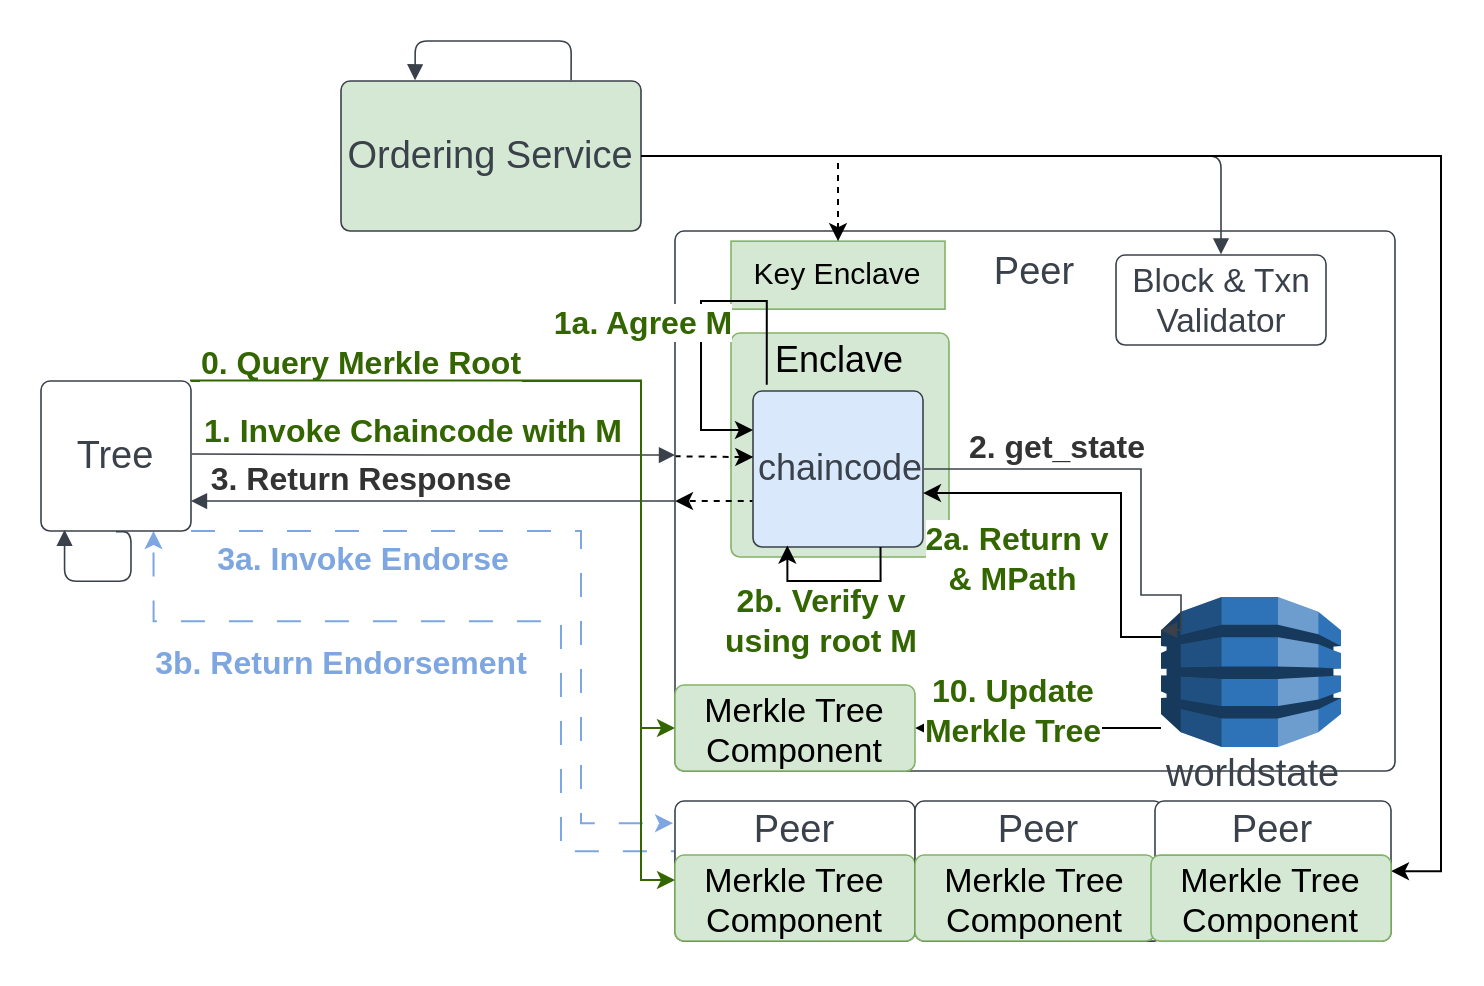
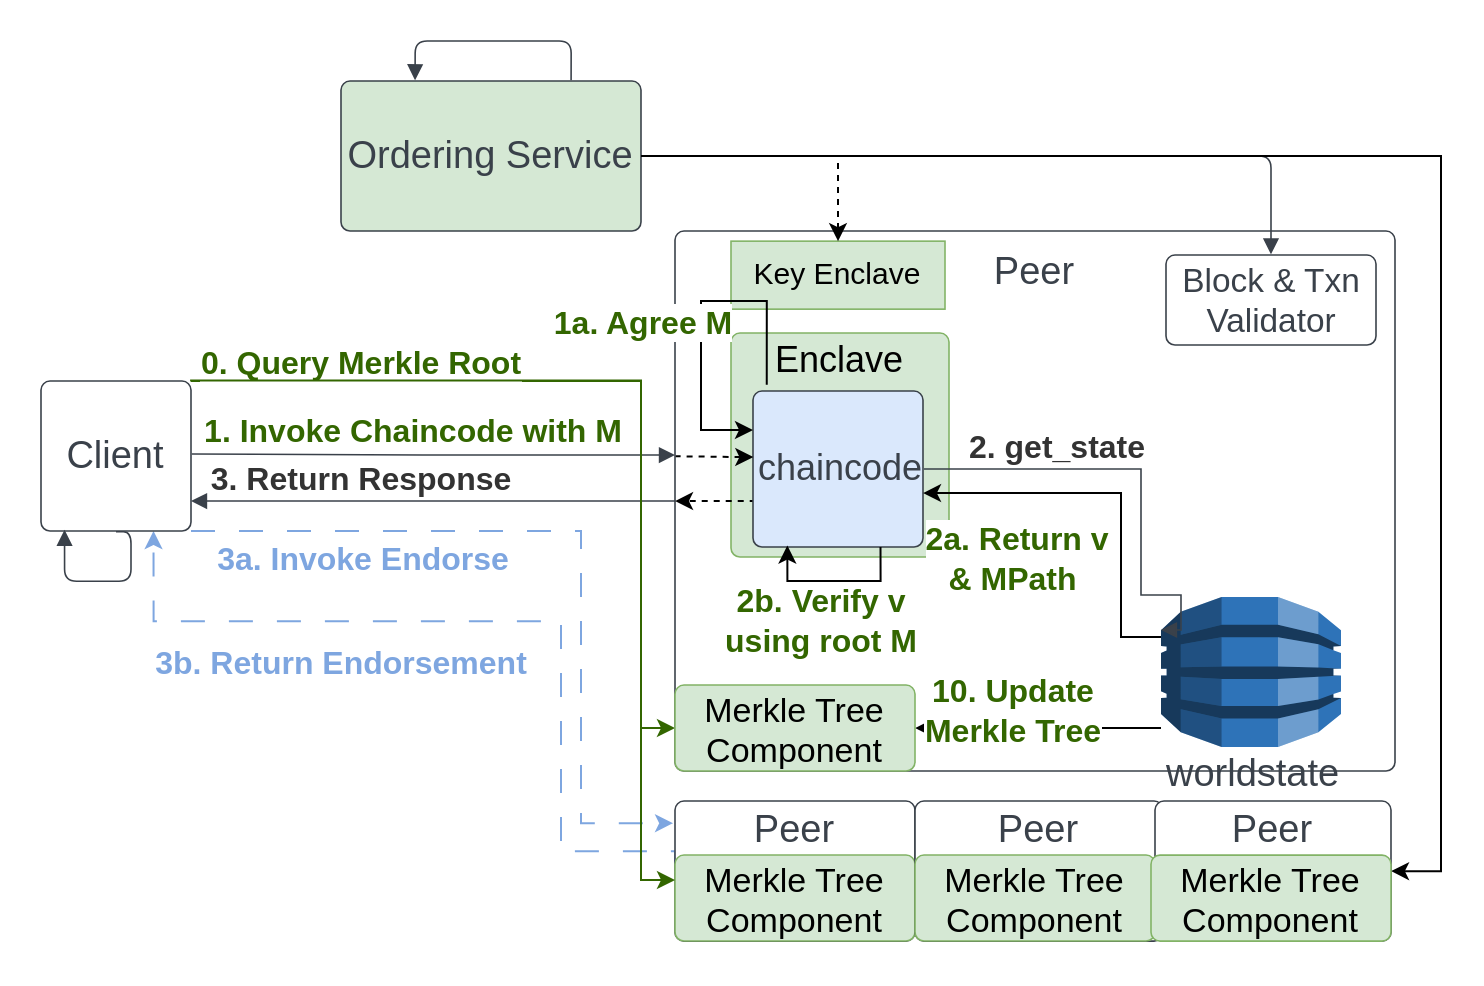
node "Block & Txn Validator": moved (1221, 300) -> (1271, 300)
node "Tree": label "Tree" -> "Client"
